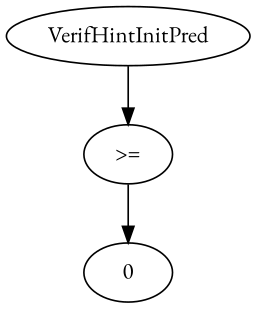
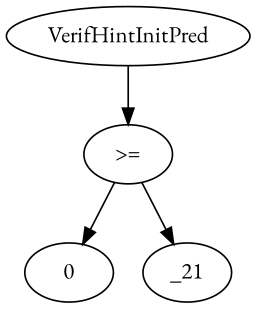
node "_21": added
